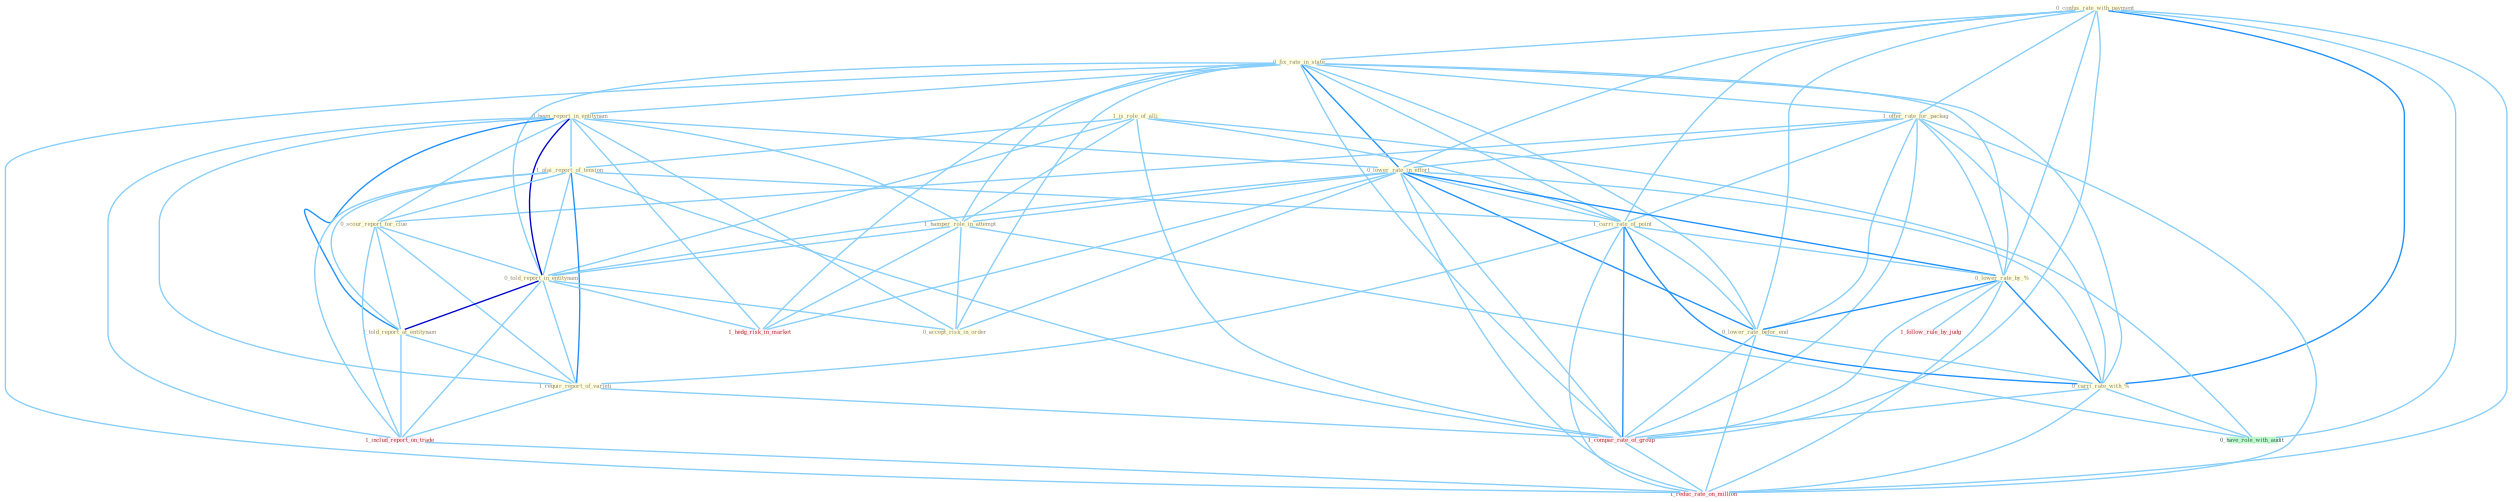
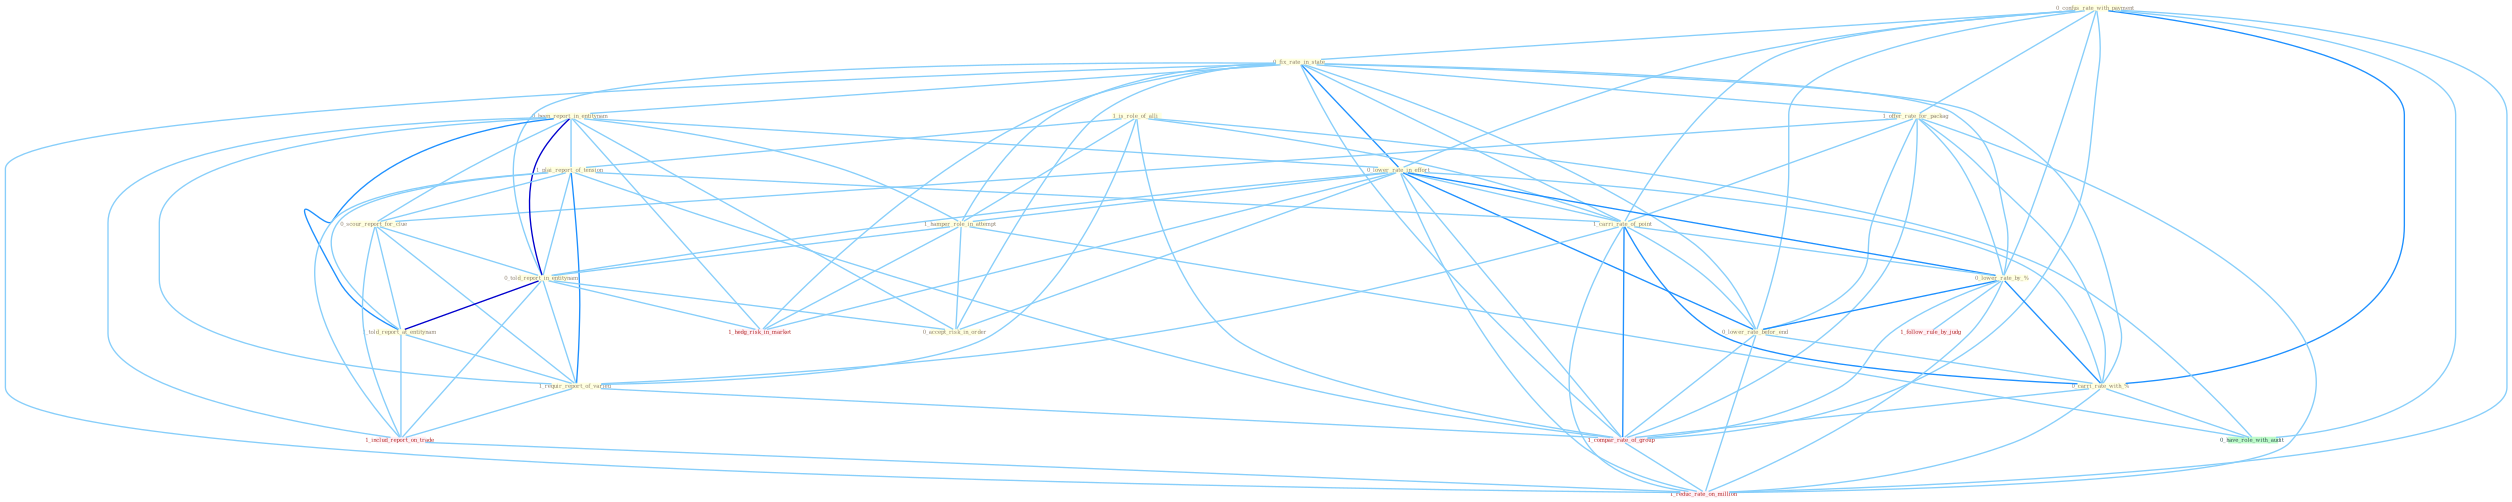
edge "1_offer_rate_for_packag" -- "0_lower_rate_in_effort": removed
edge "1_is_role_of_alli" -- "0_told_report_in_entitynam": now "1_is_role_of_alli" -- "1_requir_report_of_varieti"
